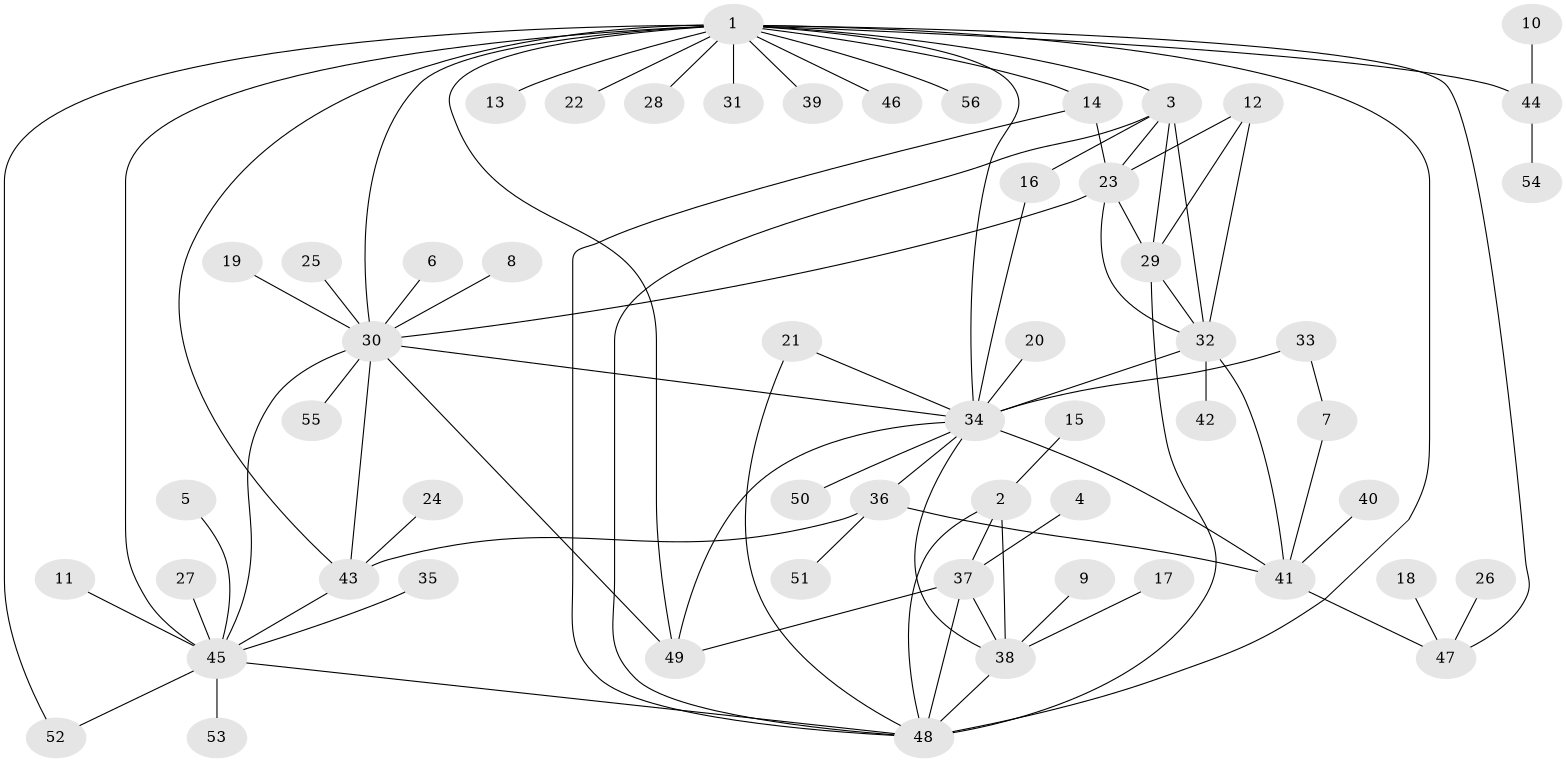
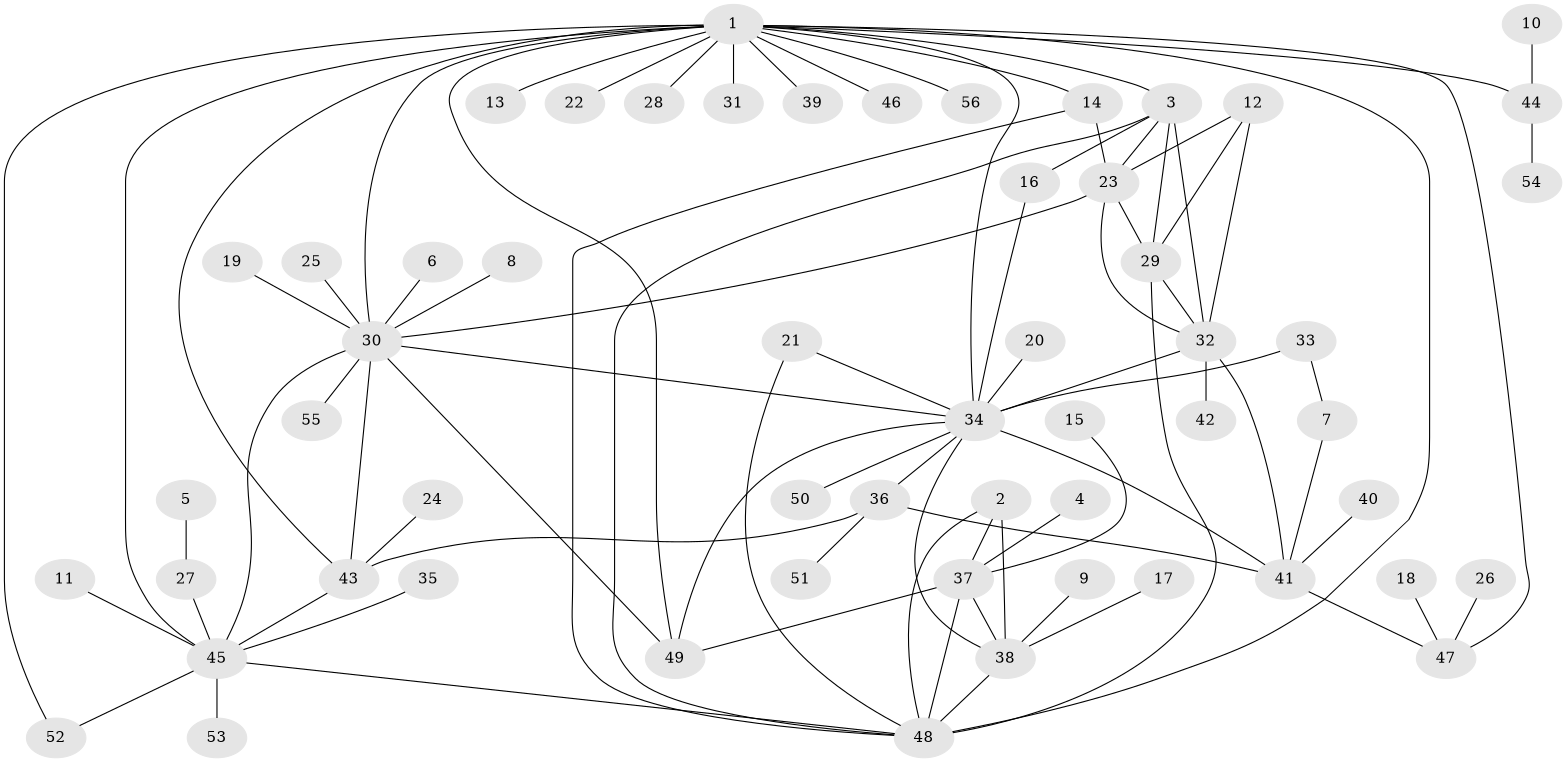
edge "15" -- "2": now "15" -- "37"
edge "5" -- "45": now "5" -- "27"
